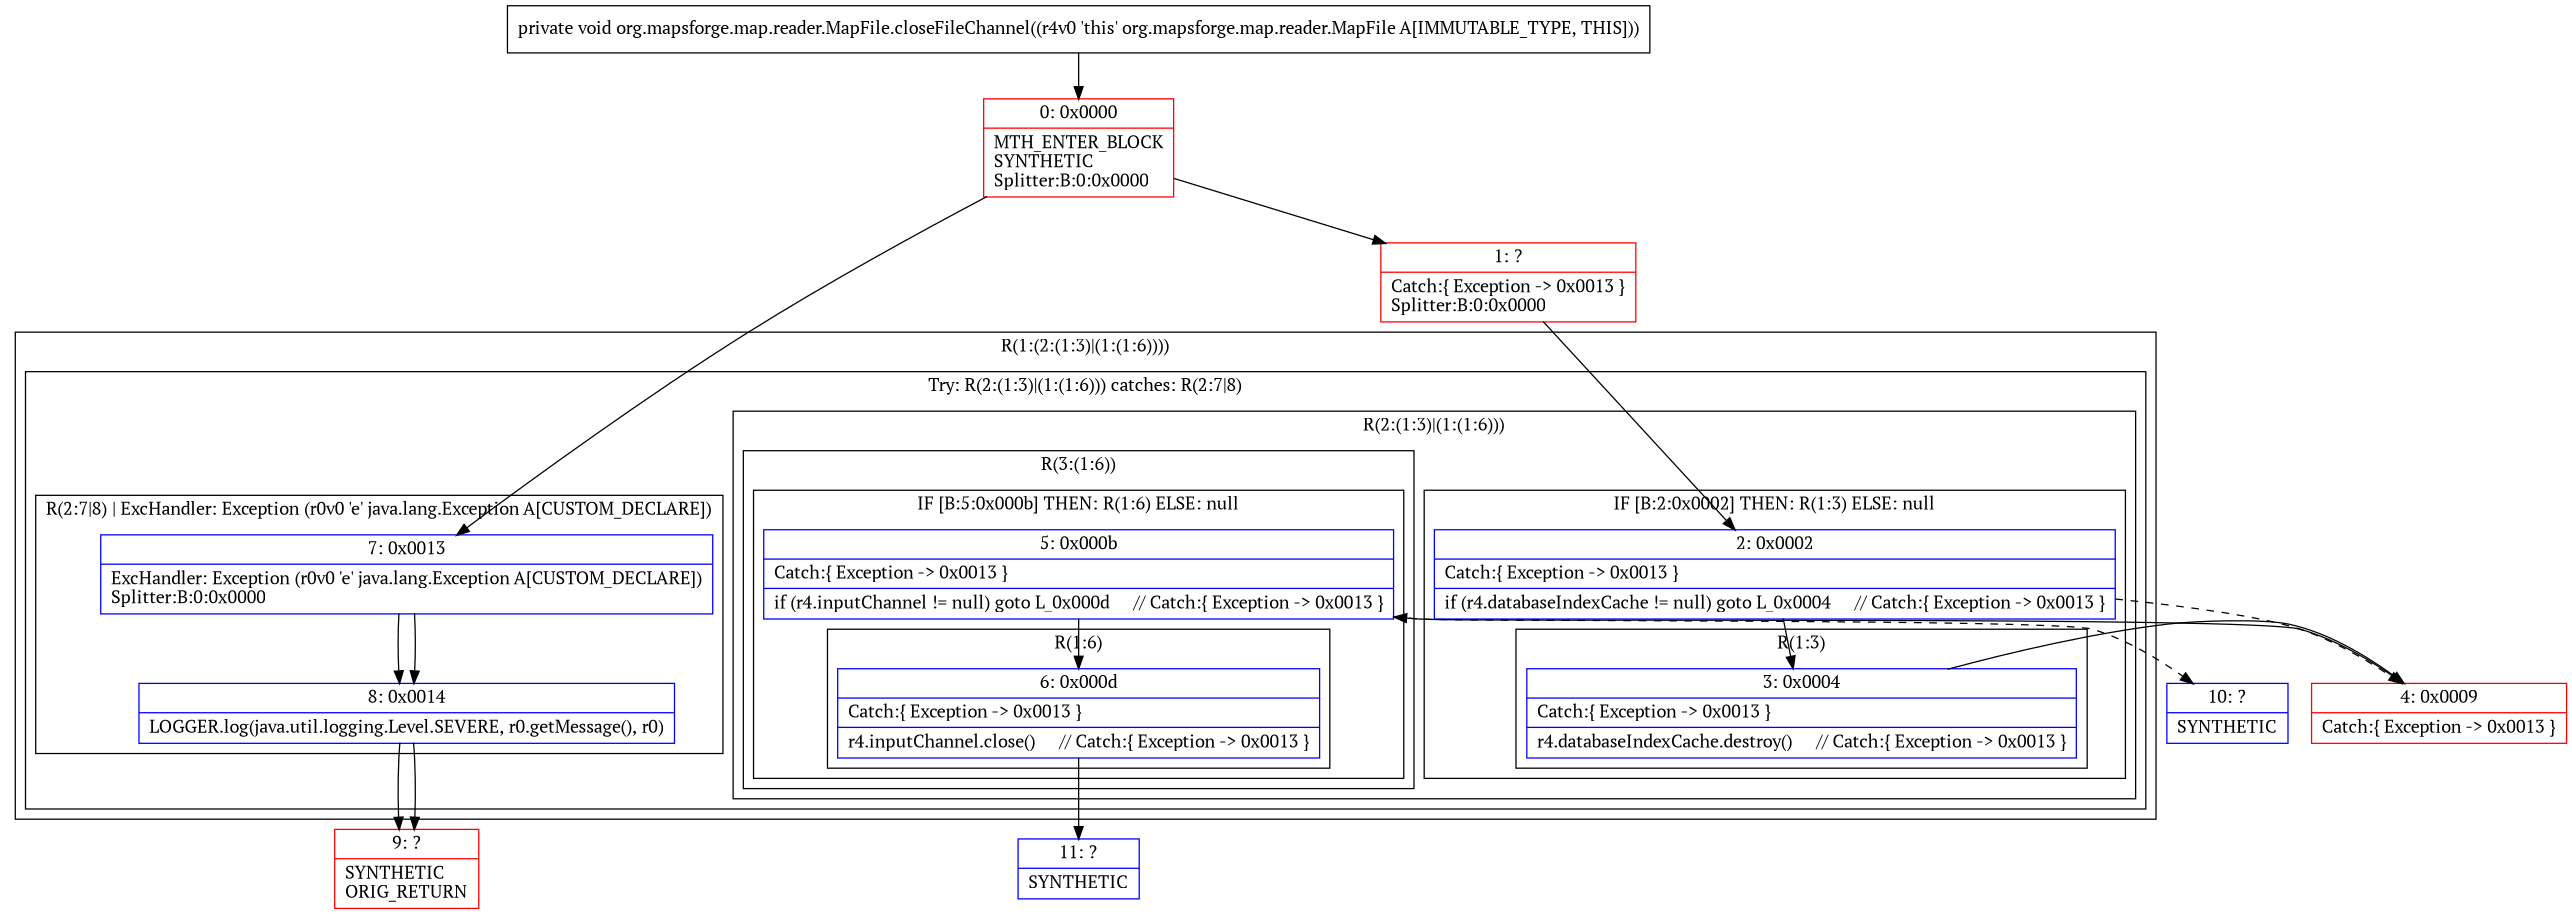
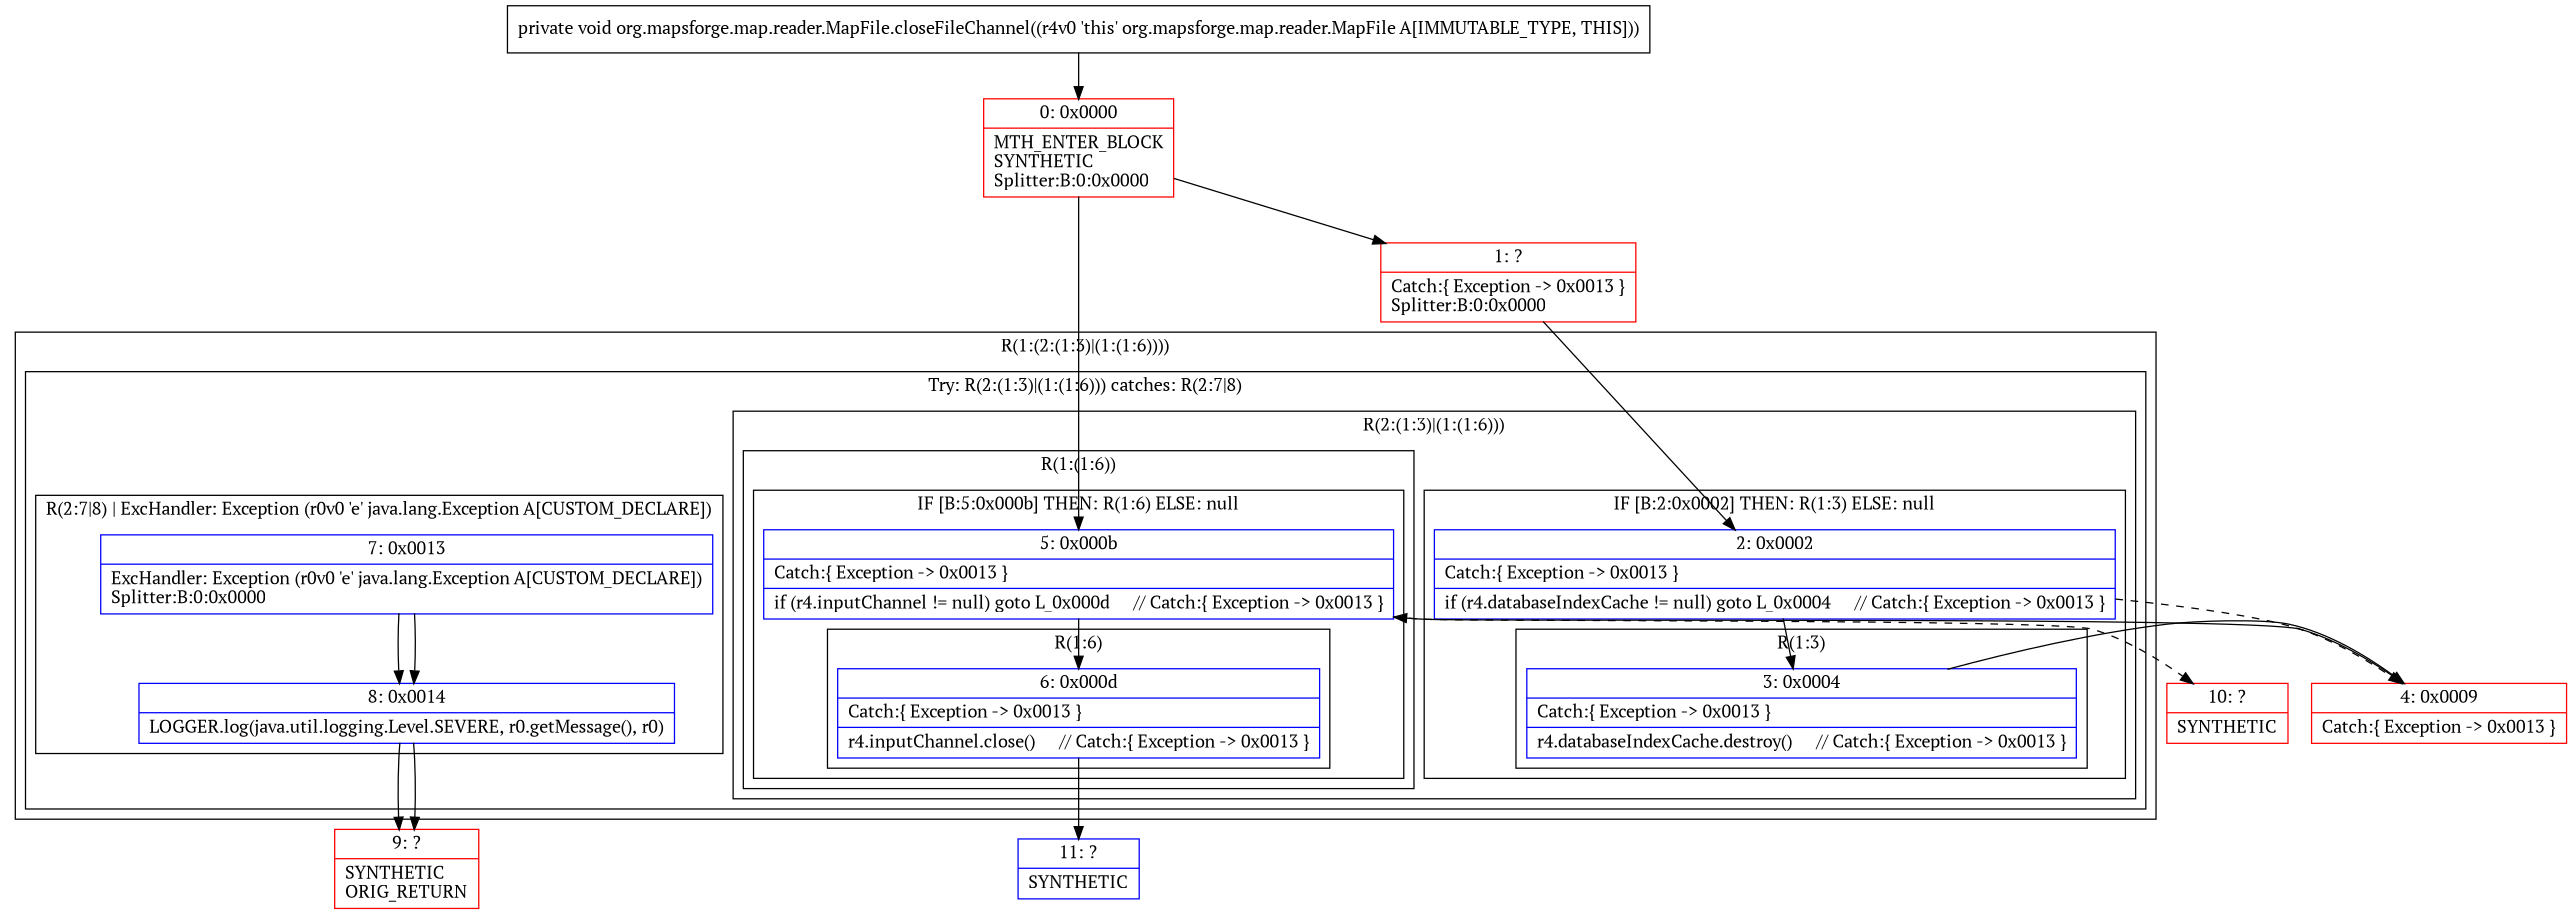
edge "0: 0x0000" -> "7: 0x0013": now "0: 0x0000" -> "5: 0x000b"
cluster "R(3:(1:6))": label "R(3:(1:6))" -> "R(1:(1:6))"
node "10: ?": color blue -> red
